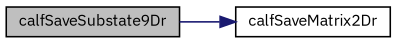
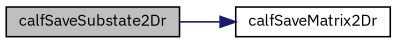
node "calfSaveSubstate9Dr": label "calfSaveSubstate9Dr" -> "calfSaveSubstate2Dr"
